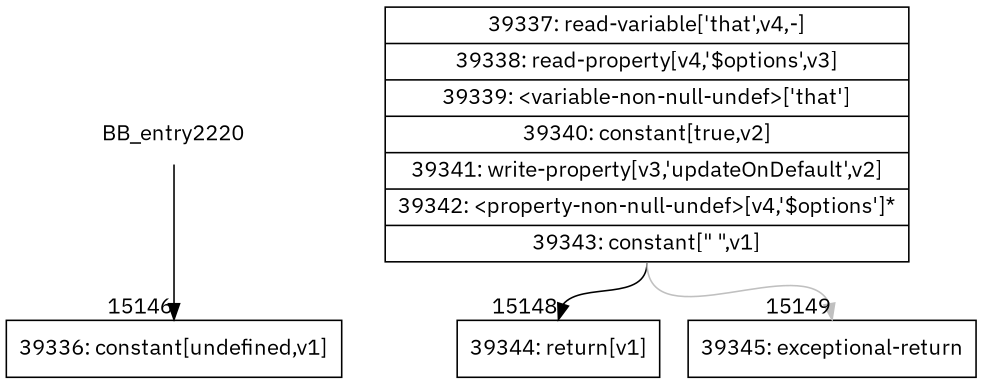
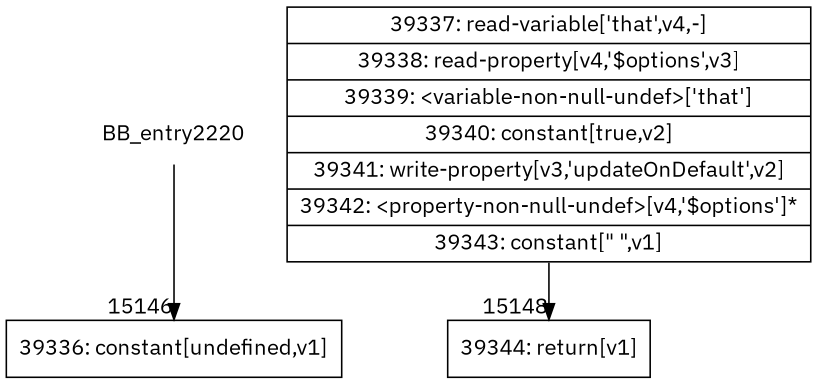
node "39345: exceptional-return": removed
